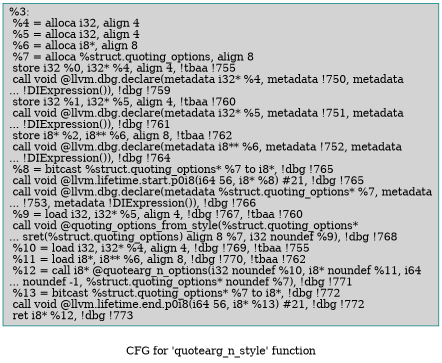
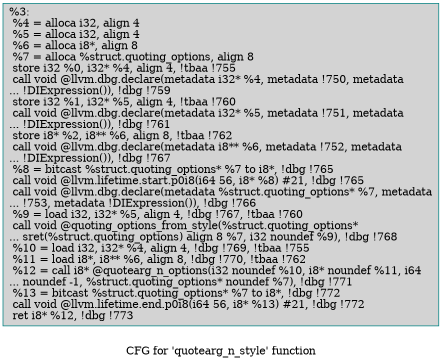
node "%3:": text "... !DIExpression()), !dbg !764" -> "... !DIExpression()), !dbg !767"
